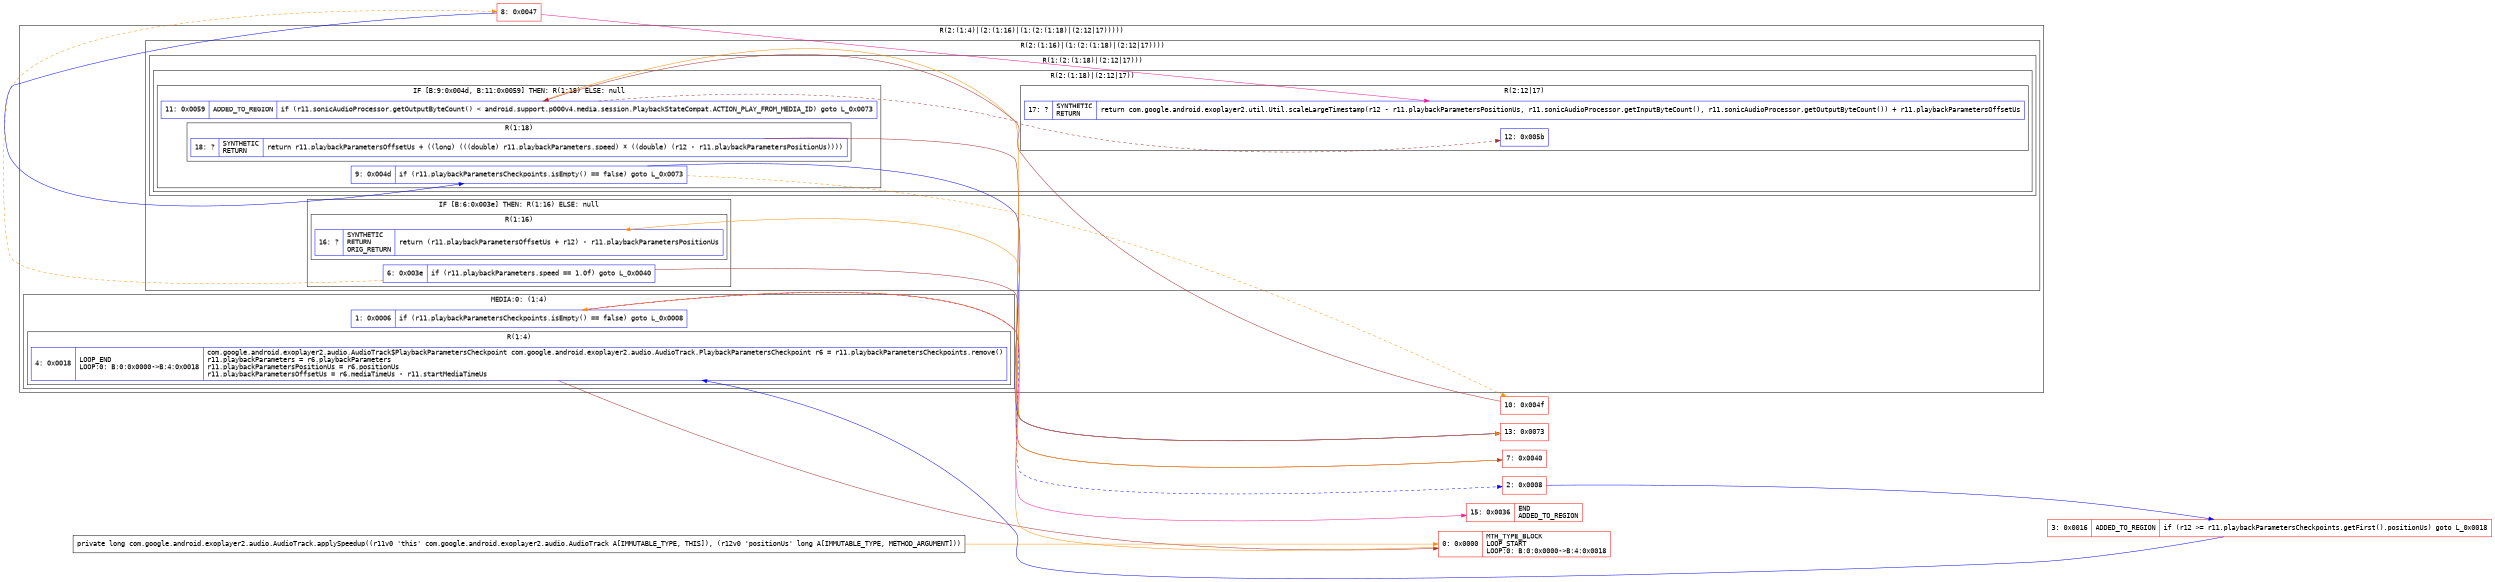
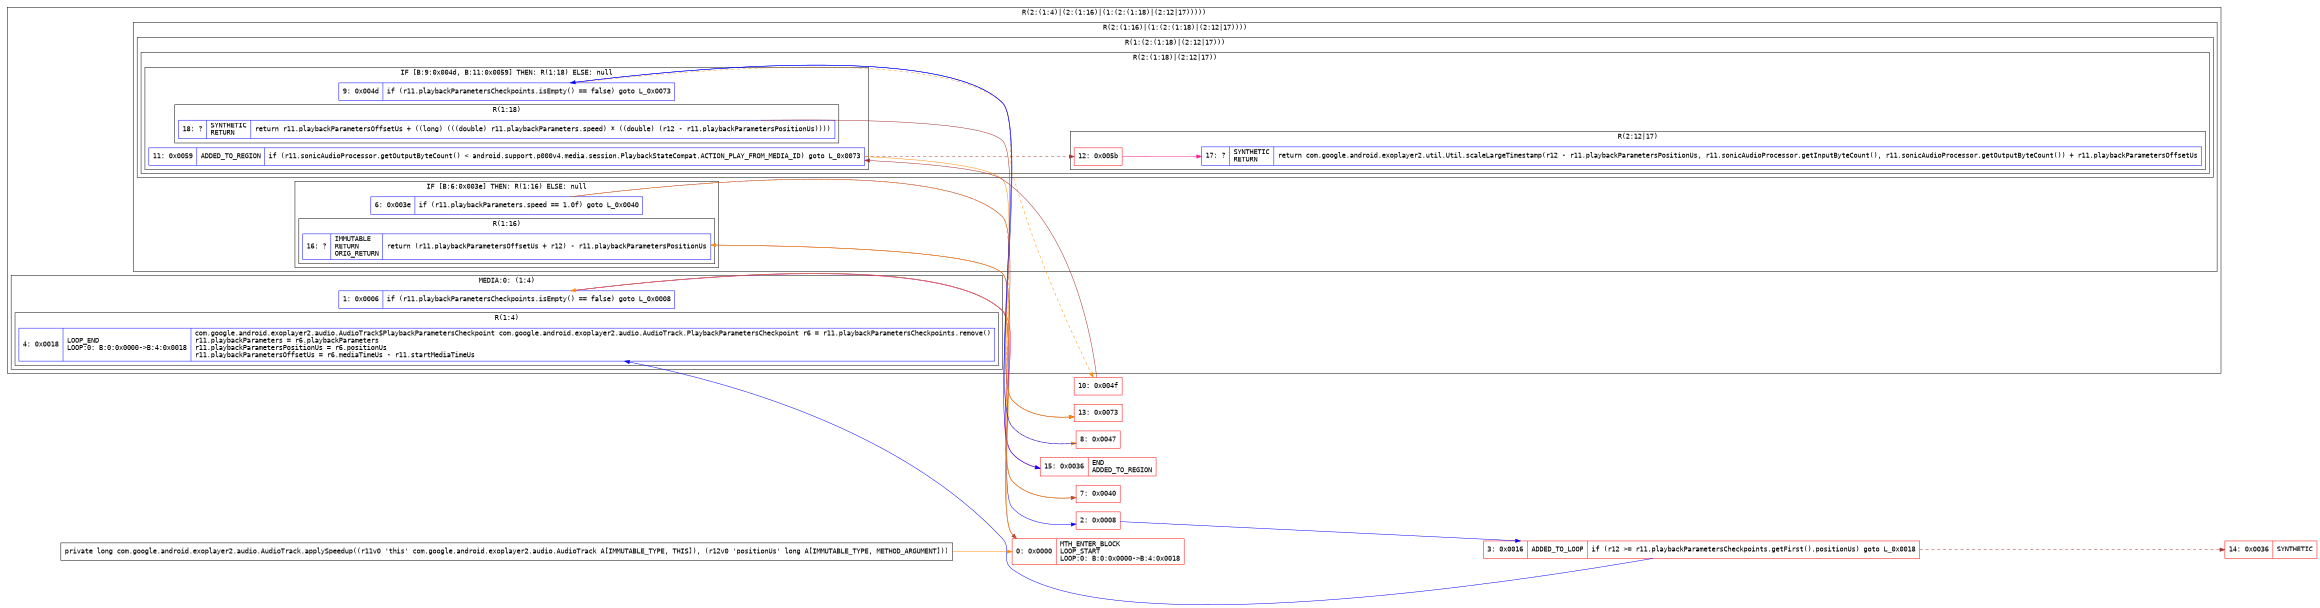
edge "8: 0x0047" -> "17: ?": now "12: 0x005b" -> "17: ?"
node "12: 0x005b": color blue -> red
edge "9: 0x004d" -> "13: 0x0073": now "9: 0x004d" -> "15: 0x0036"
node "16: ?": text "SYNTHETIC" -> "IMMUTABLE"
edge "1: 0x0006" -> "2: 0x0008": style dashed -> solid
edge "4: 0x0018" -> "0: 0x0000": now "16: ?" -> "0: 0x0000"
node "3: 0x0016": text "ADDED_TO_REGION" -> "ADDED_TO_LOOP"
node "0: 0x0000": text "MTH_TYPE_BLOCK" -> "MTH_ENTER_BLOCK"
node "14: 0x0036": added
